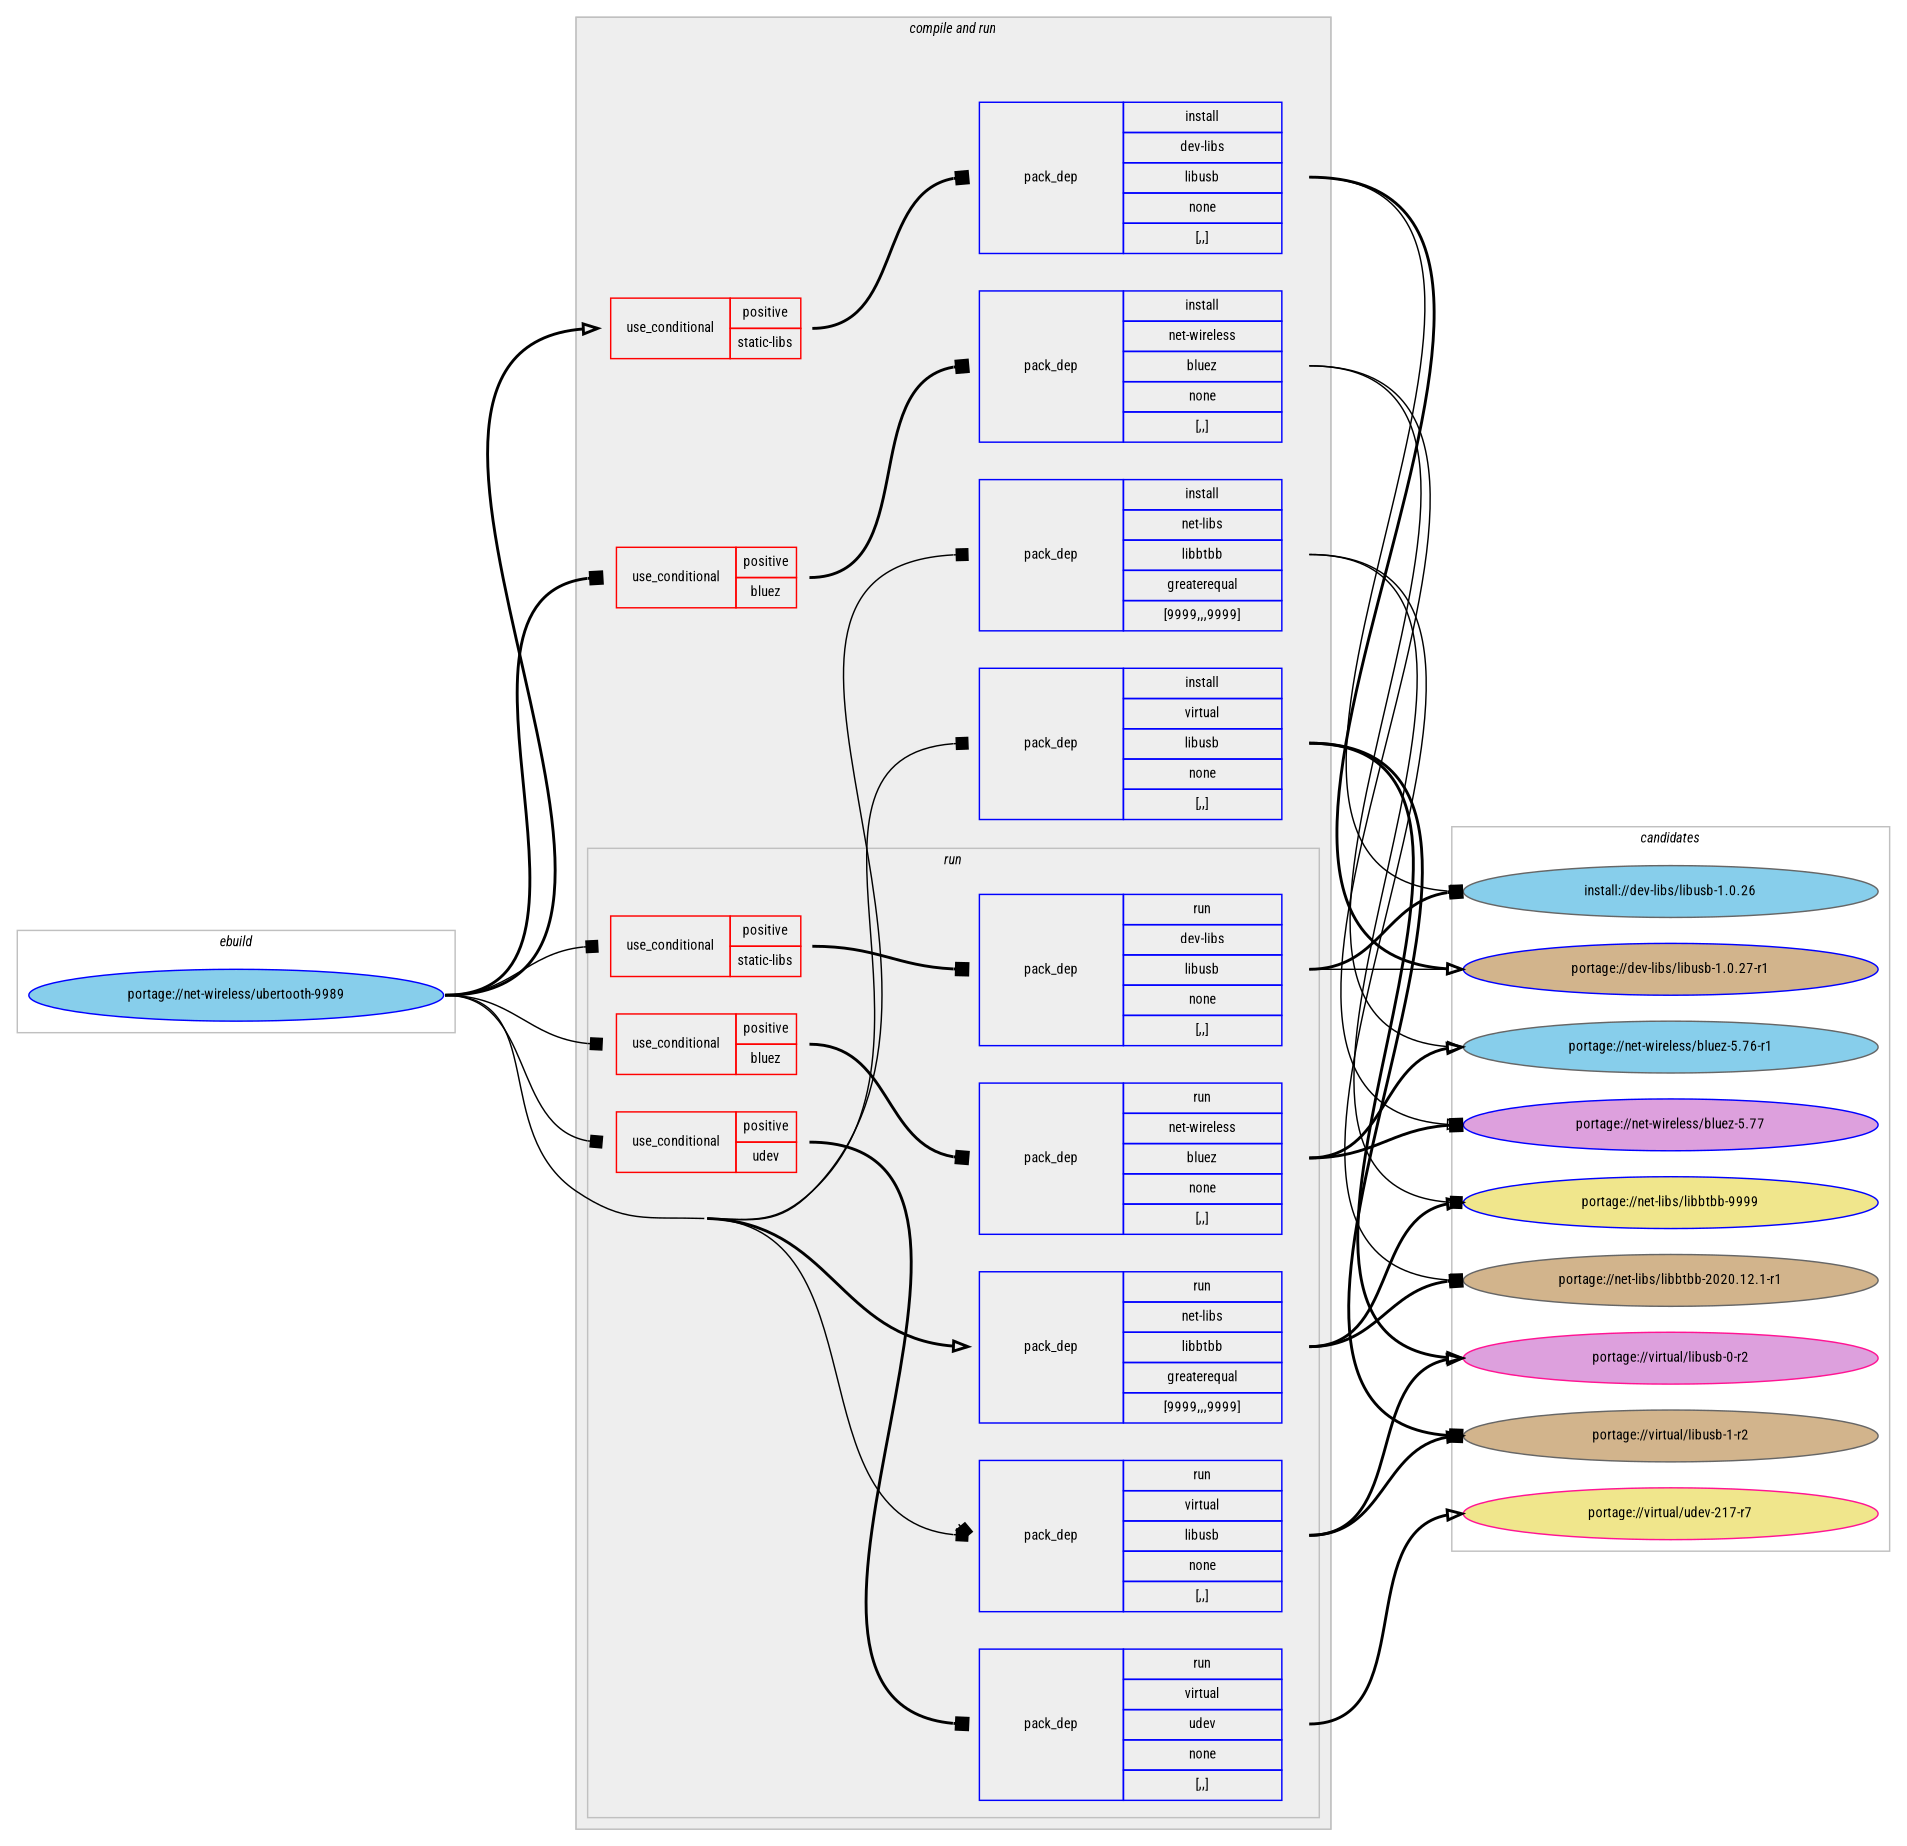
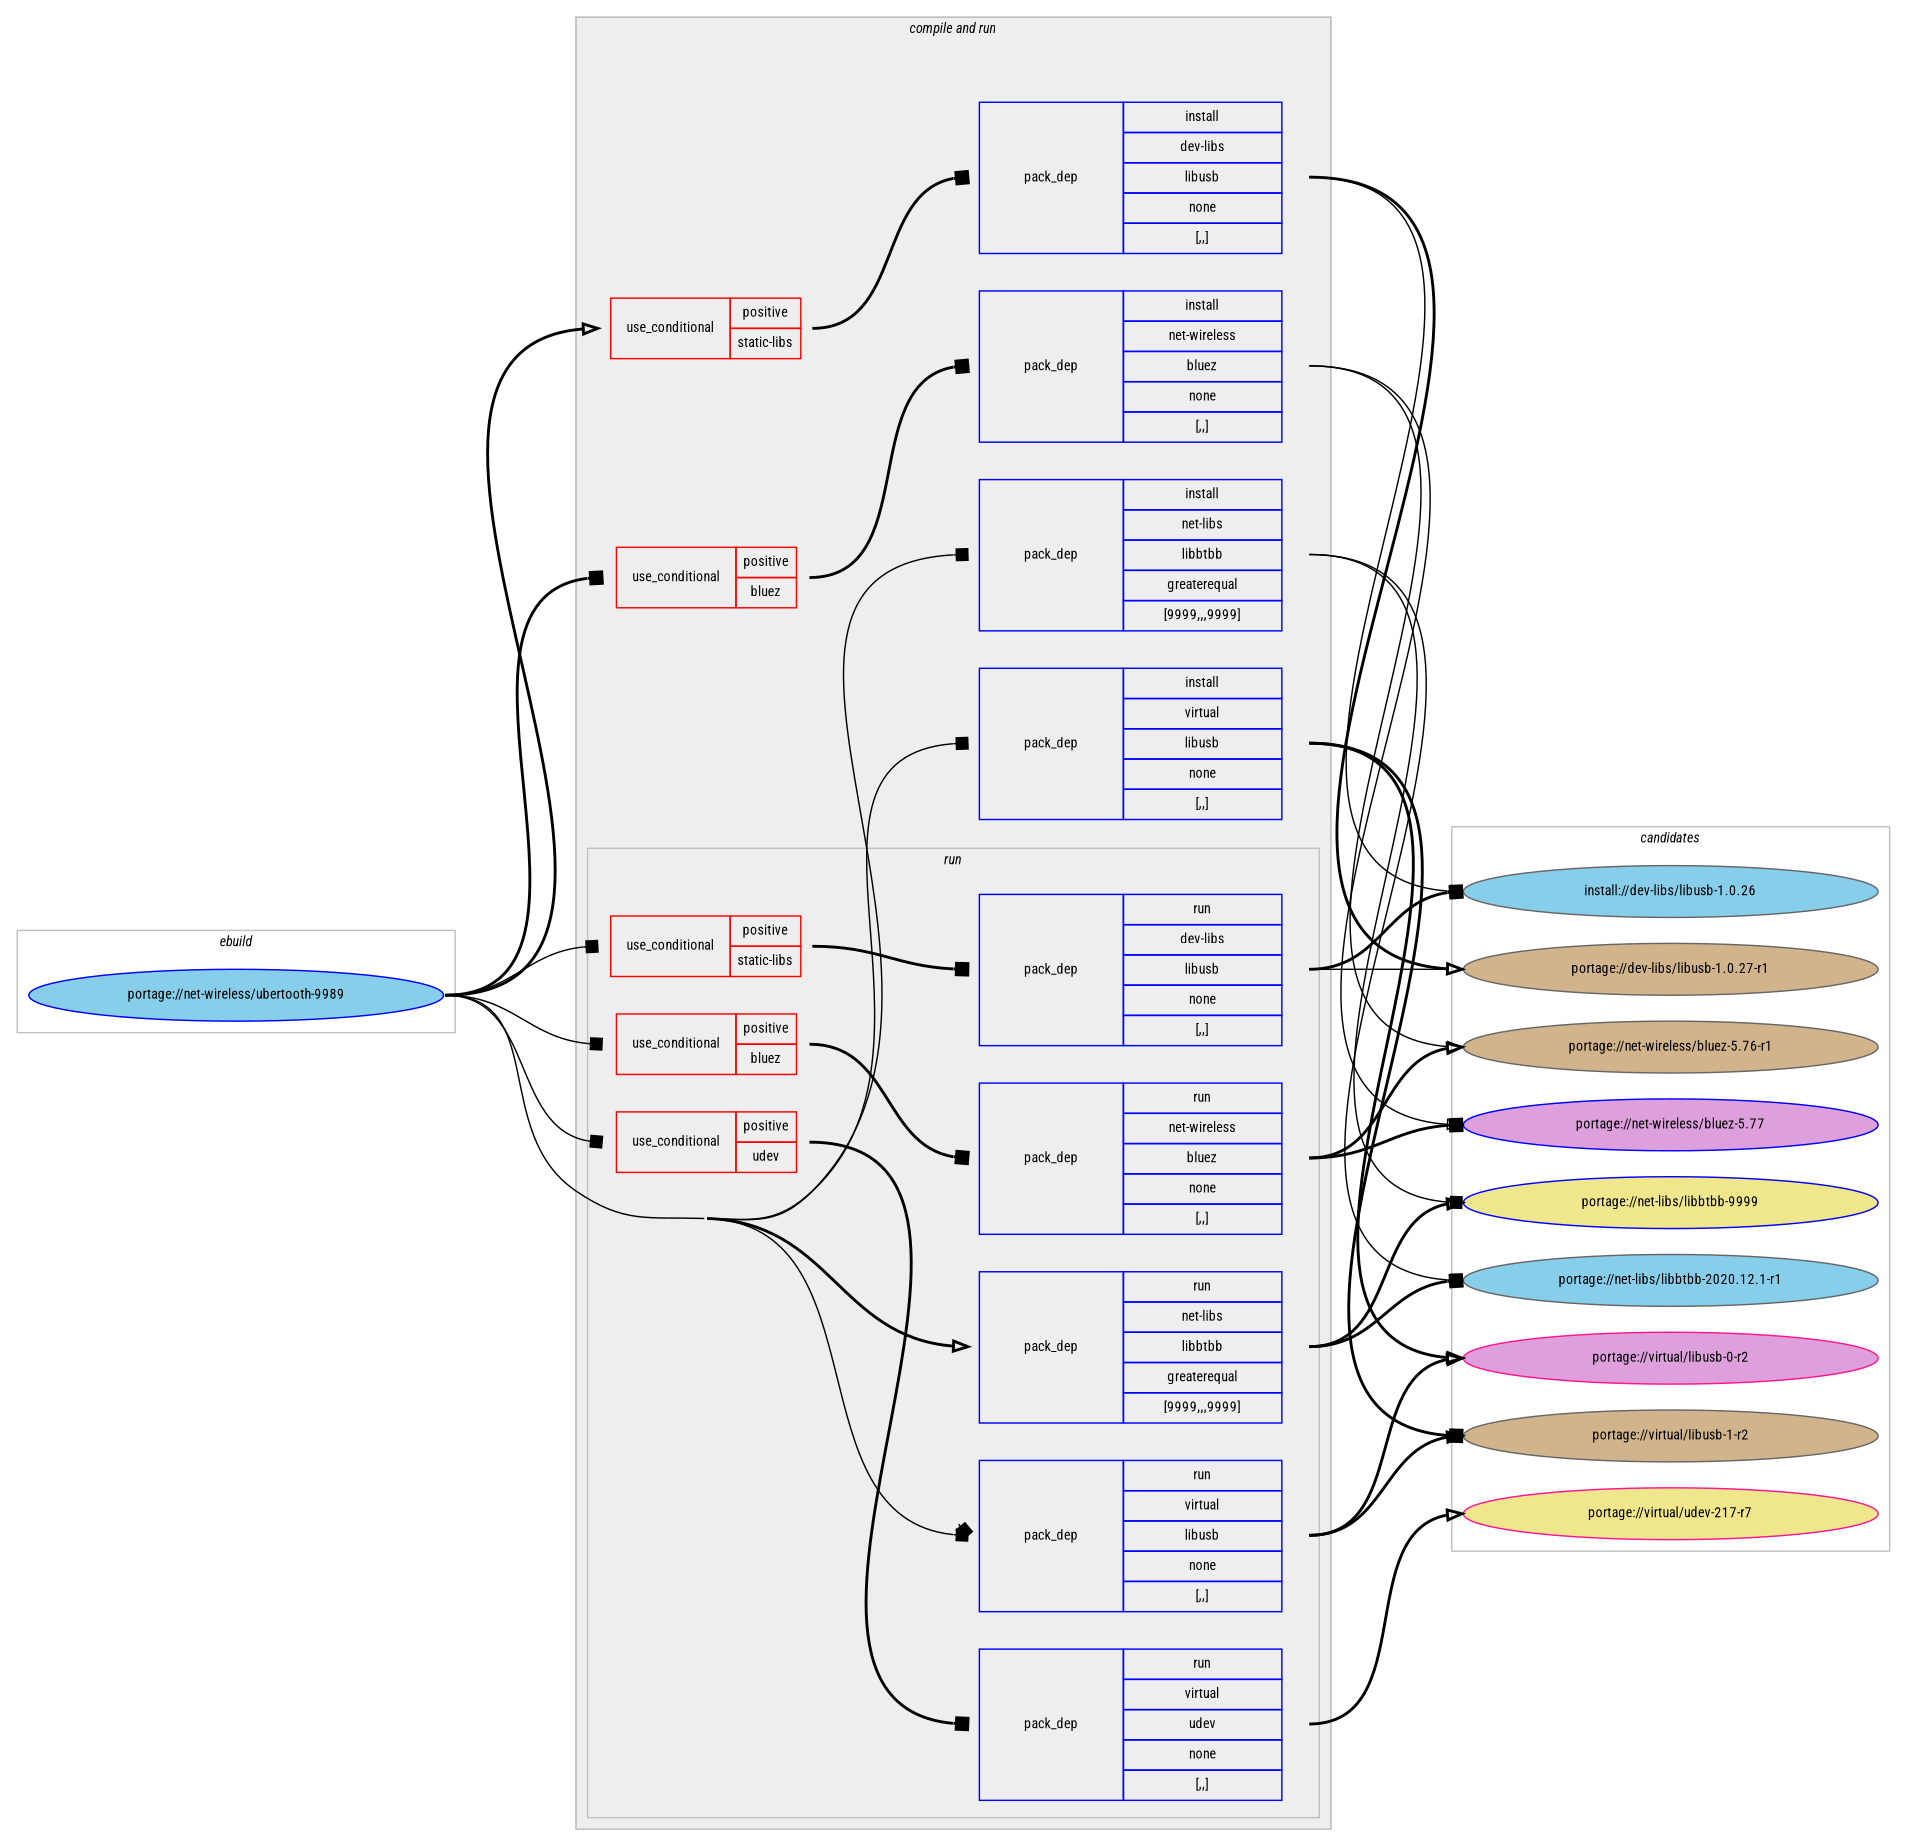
node "portage://dev-libs/libusb-1.0.27-r1": color blue -> gray40
node "portage://net-wireless/bluez-5.76-r1": fillcolor skyblue -> tan
node "portage://net-libs/libbtbb-2020.12.1-r1": fillcolor tan -> skyblue
